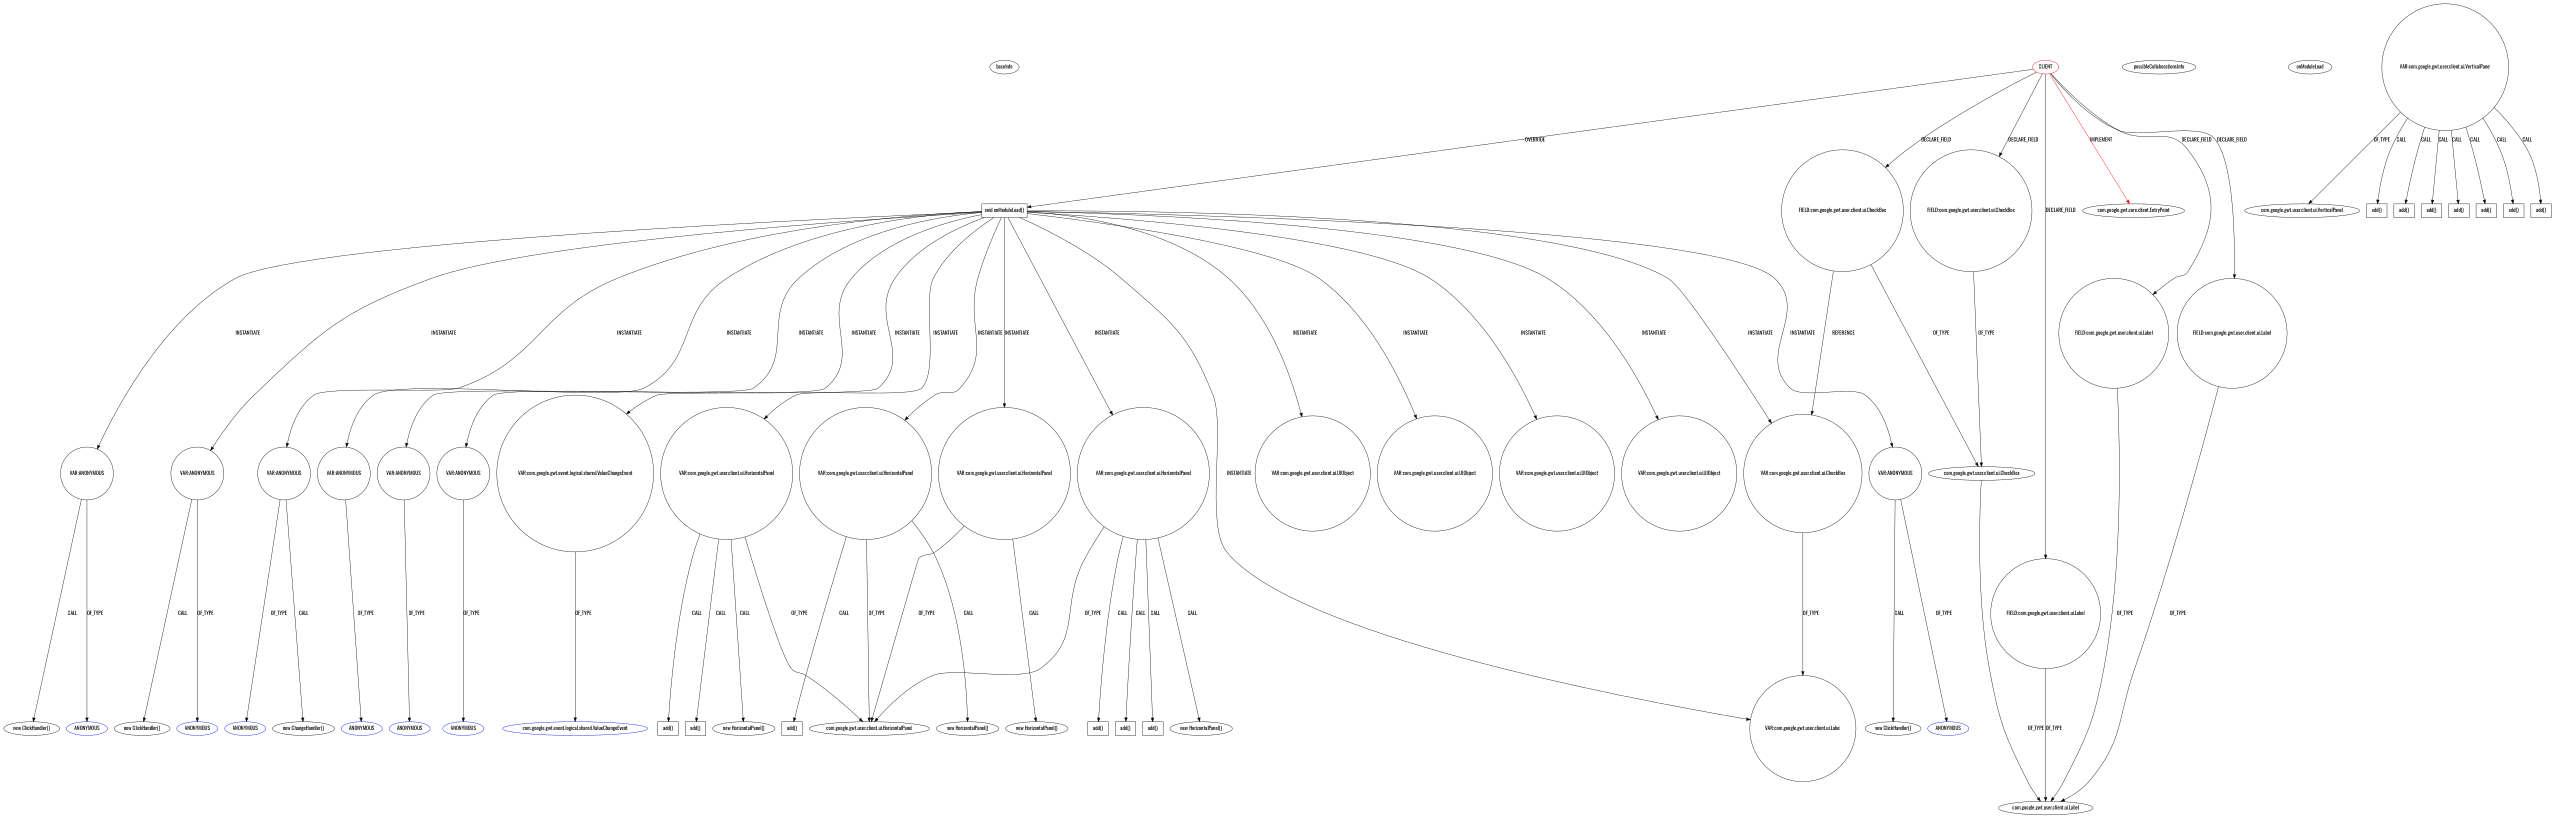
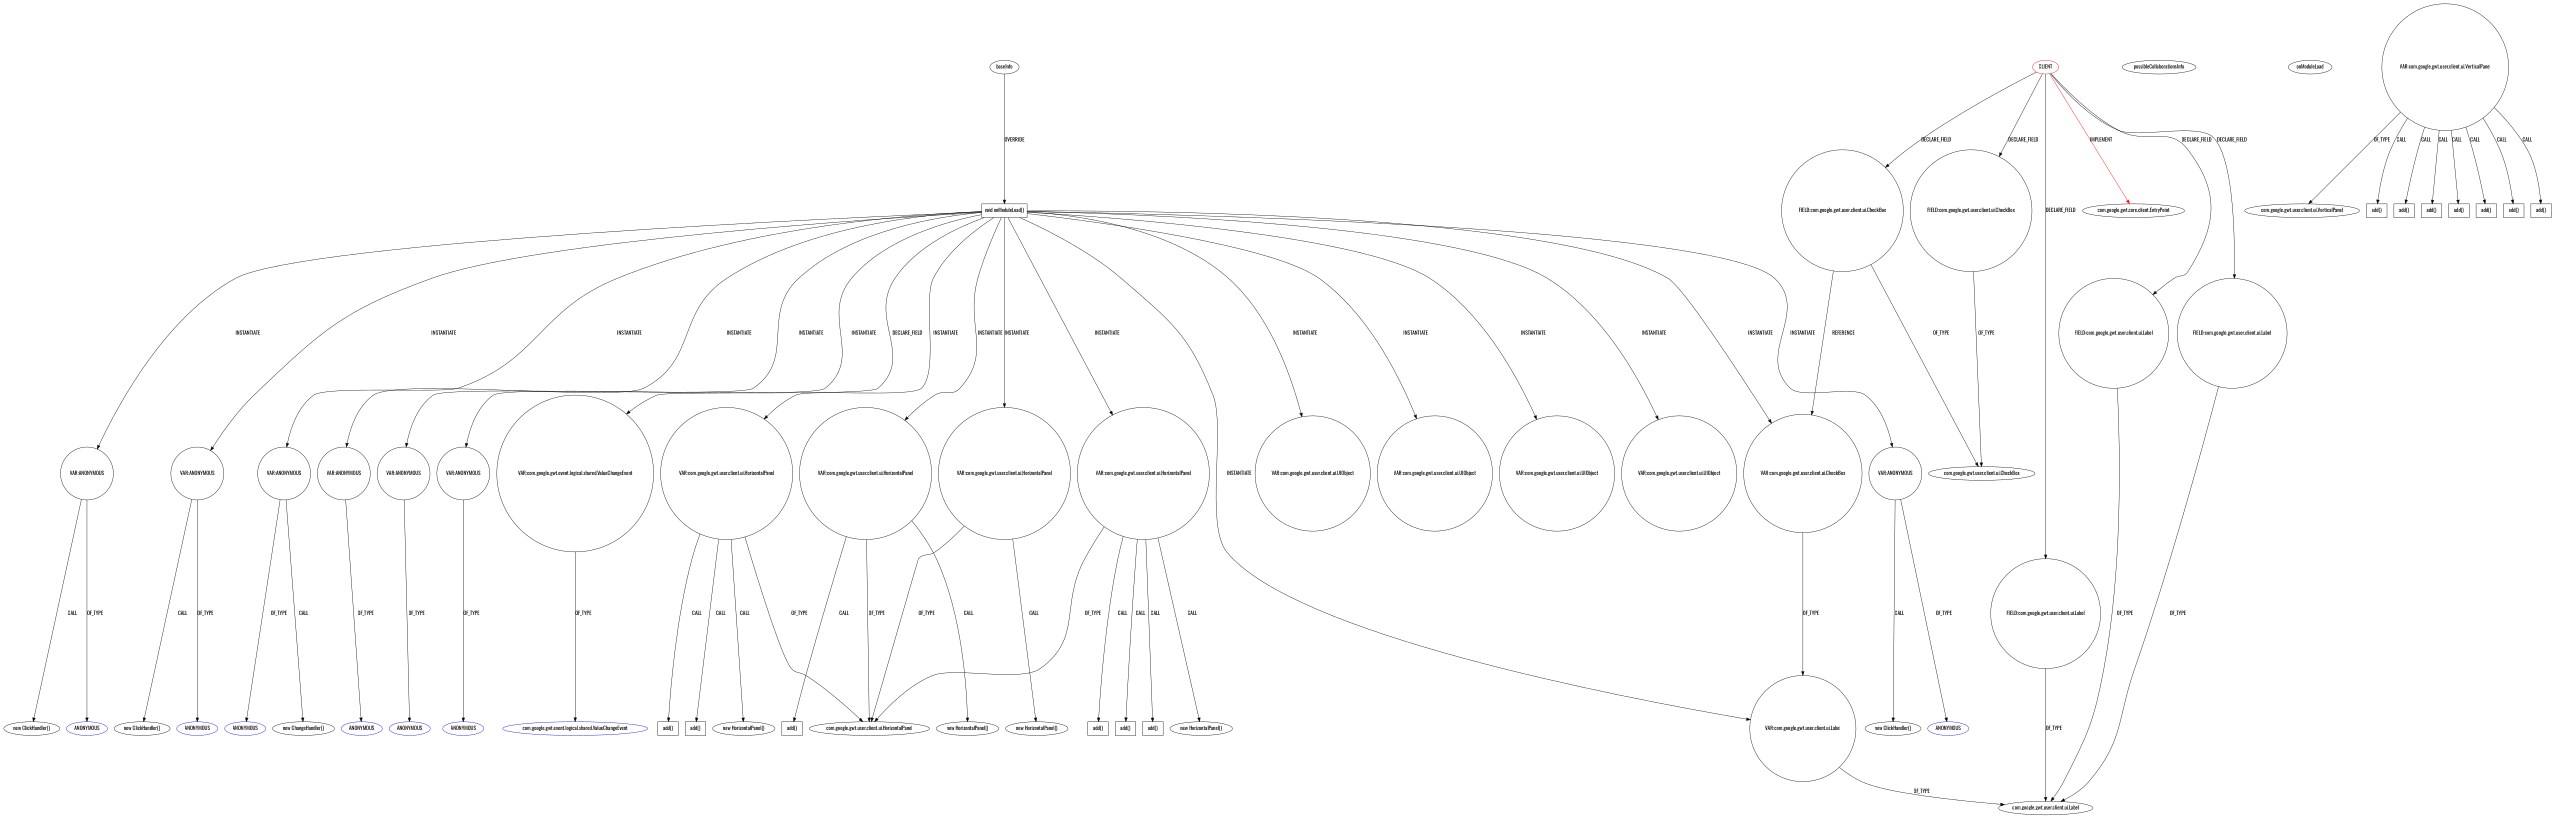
edge "CLIENT" -> "void onModuleLoad()": now "baseInfo" -> "void onModuleLoad()"
edge "void onModuleLoad()" -> "VAR:com.google.gwt.event.logical.shared.ValueChangeEvent": label "INSTANTIATE" -> "DECLARE_FIELD"
edge "com.google.gwt.user.client.ui.CheckBox" -> "com.google.gwt.user.client.ui.Label": now "VAR:com.google.gwt.user.client.ui.Label" -> "com.google.gwt.user.client.ui.Label"
